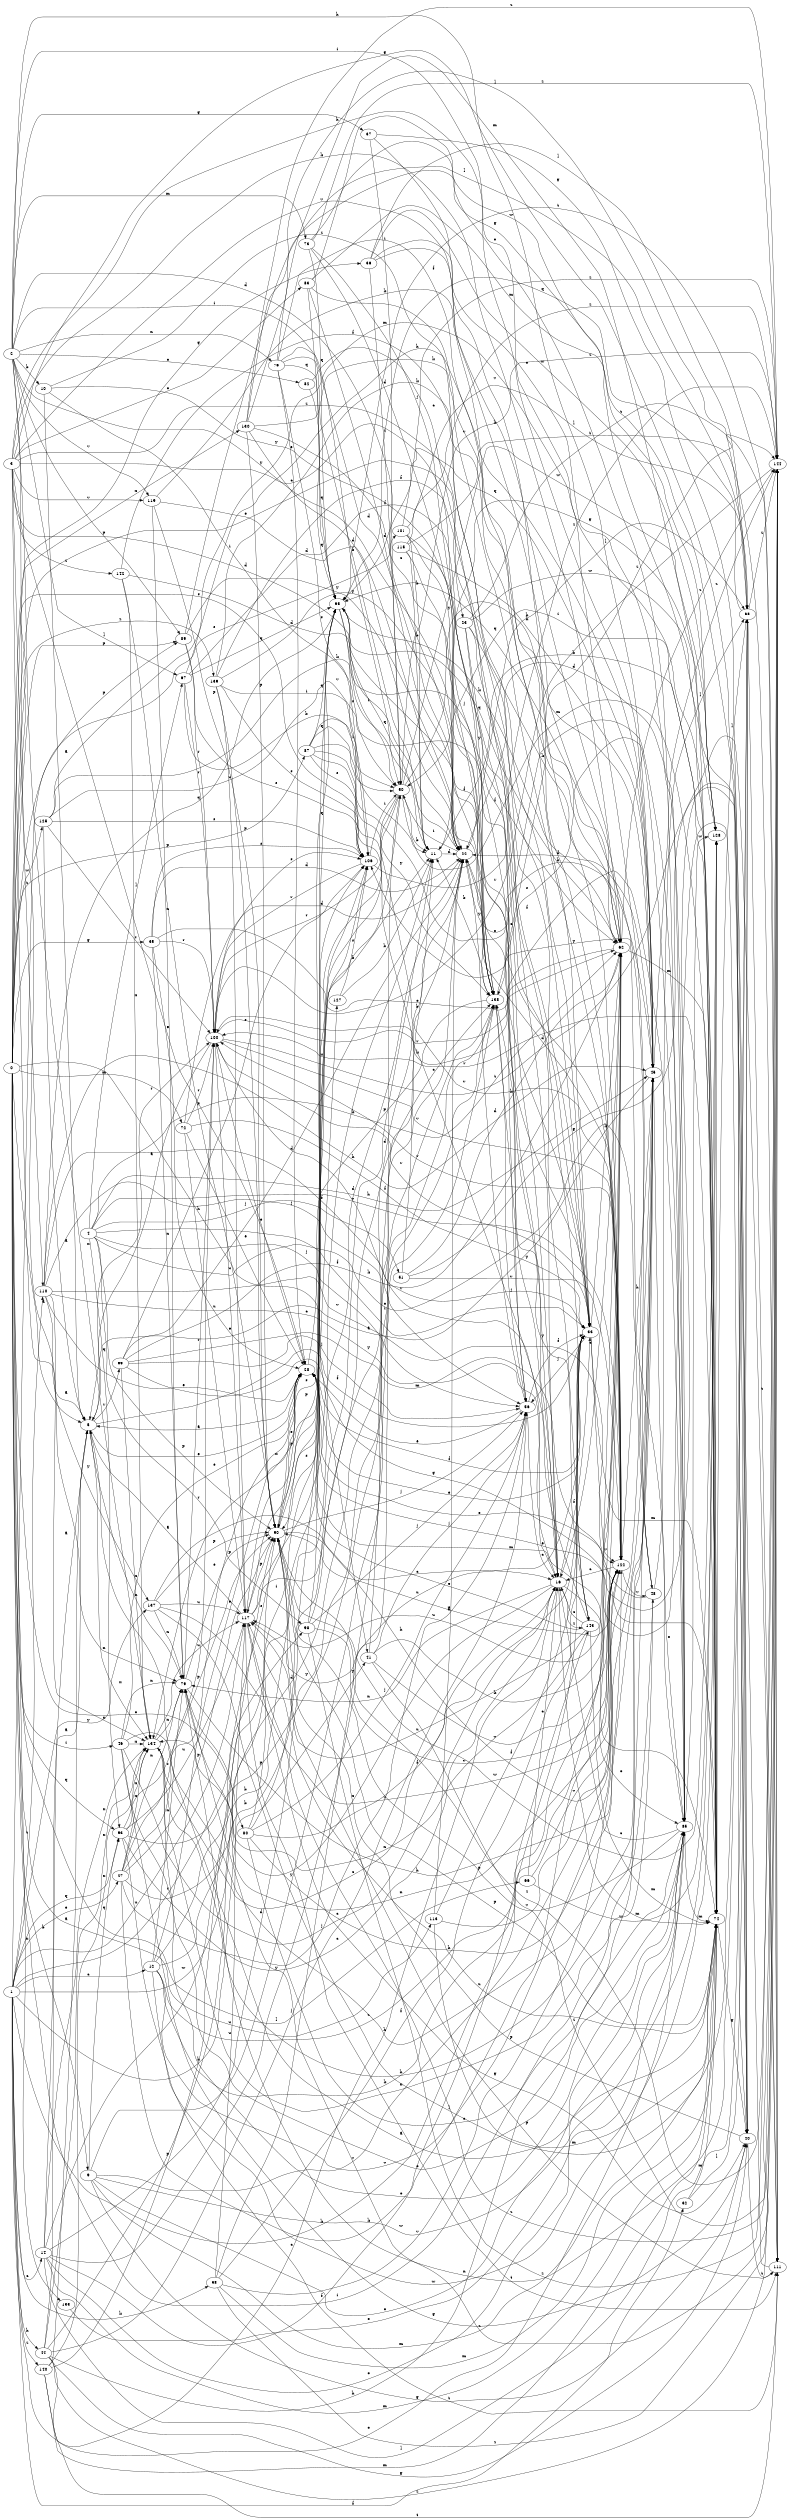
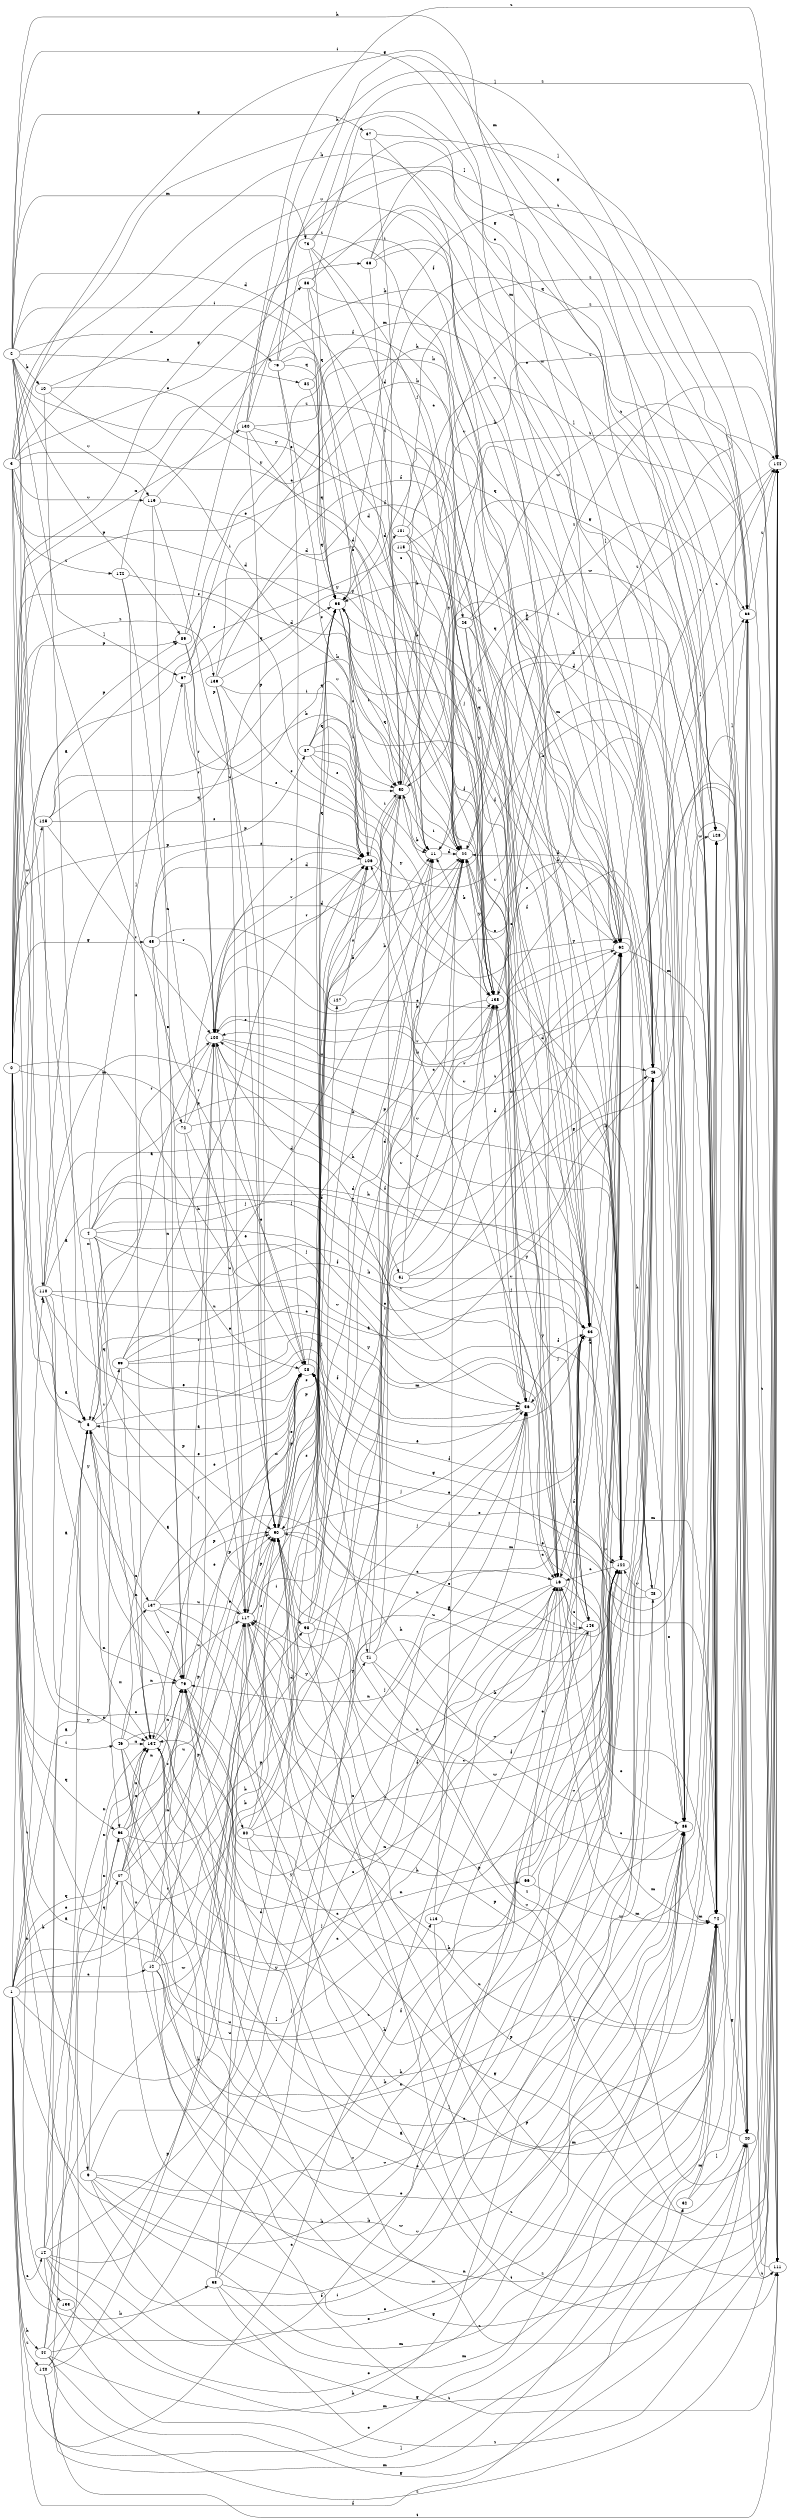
edge "122" -> "48": reversed
